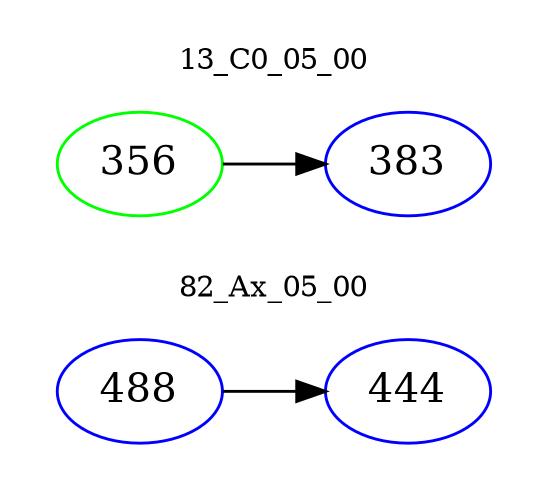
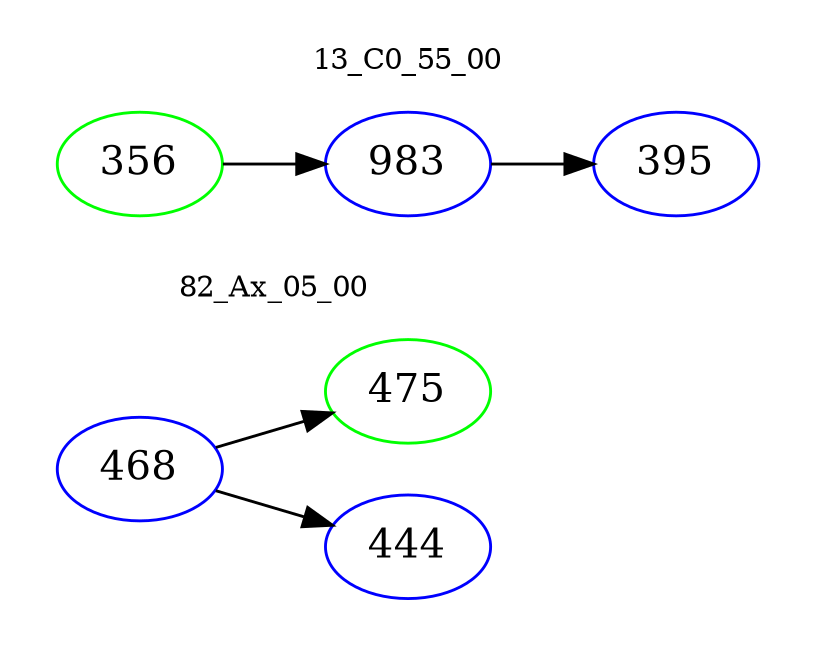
cluster "13_C0_05_00": label "13_C0_05_00" -> "13_C0_55_00"
node "383": label "383" -> "983"
node "395": added
node "488": label "488" -> "468"
node "475": added
